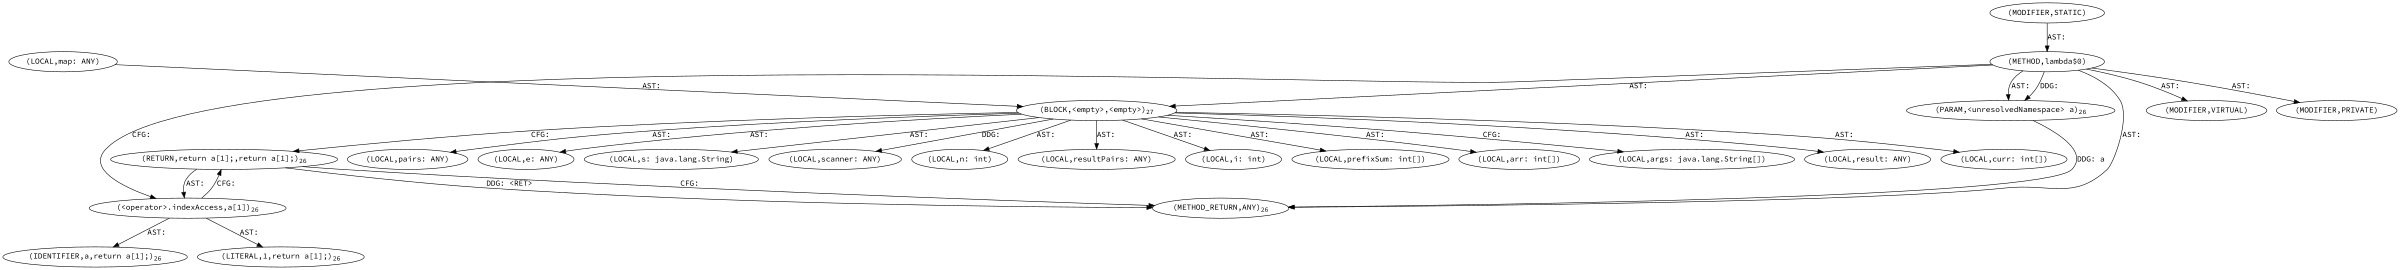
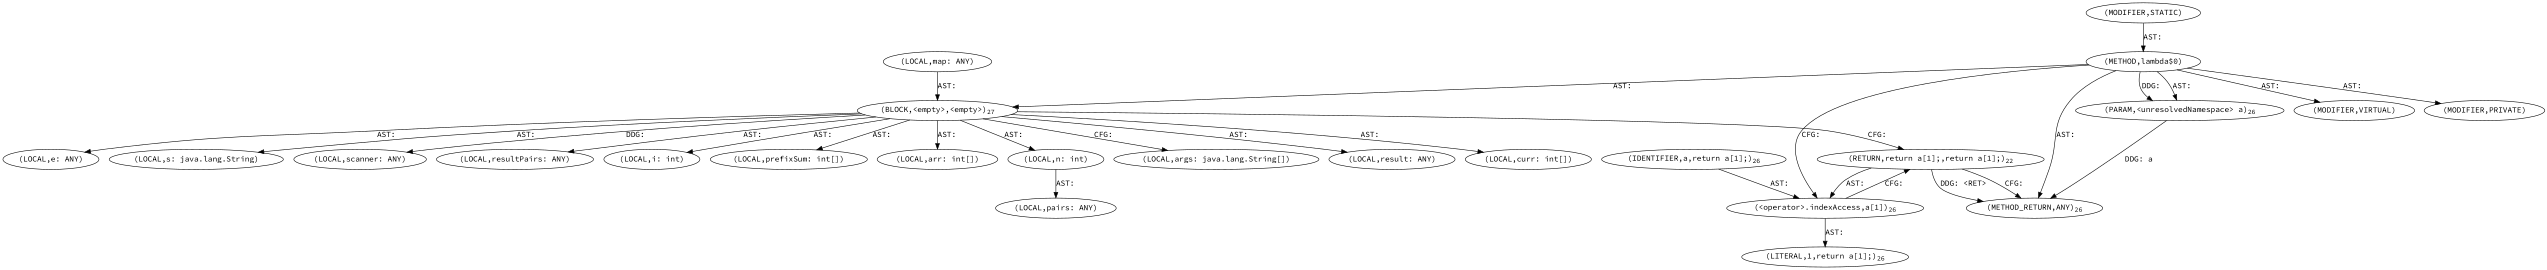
edge "(BLOCK,<empty>,<empty>)" -> "(LOCAL,pairs: ANY)": now "(LOCAL,n: int)" -> "(LOCAL,pairs: ANY)"
node "(RETURN,return a[1];,return a[1];)": text "26" -> "22"
edge "(<operator>.indexAccess,a[1])" -> "(IDENTIFIER,a,return a[1];)": reversed
